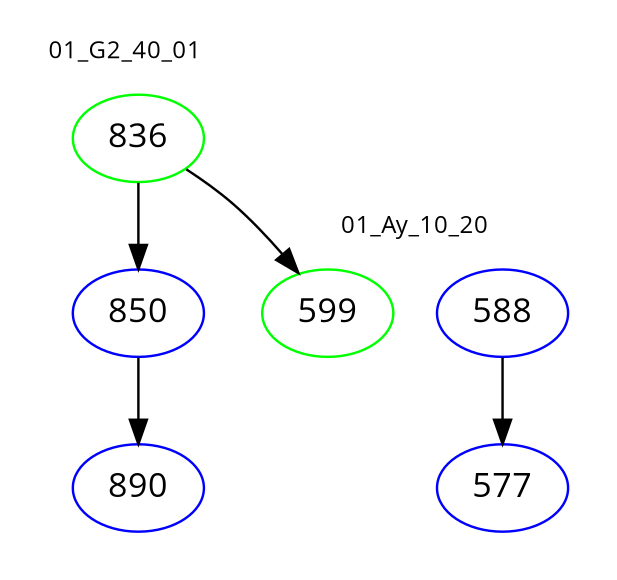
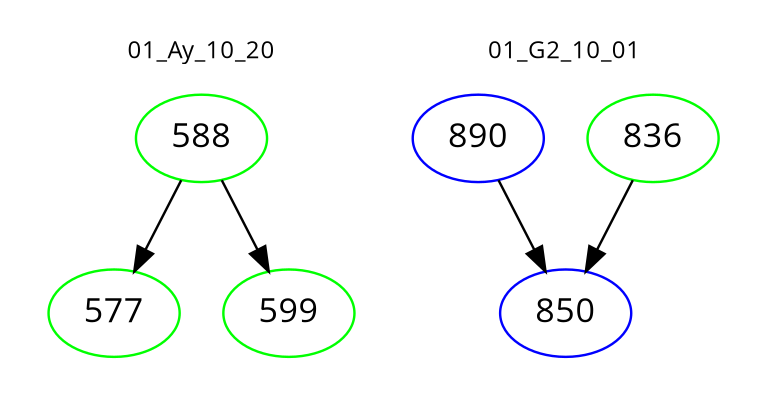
cluster "01_G2_40_01": label "01_G2_40_01" -> "01_G2_10_01"
edge "836" -> "599": now "588" -> "599"
node "588": color blue -> green
edge "850" -> "890": reversed
node "577": color blue -> green
